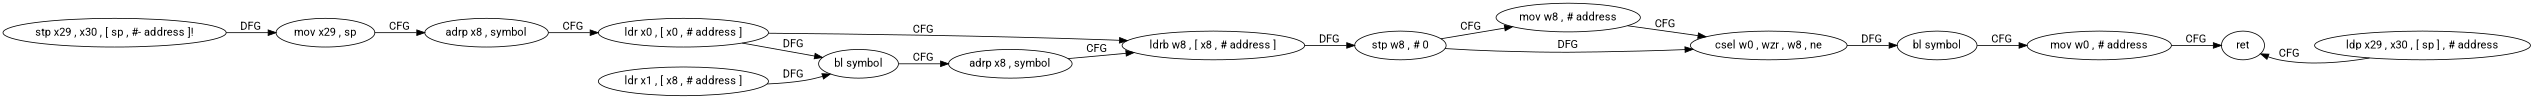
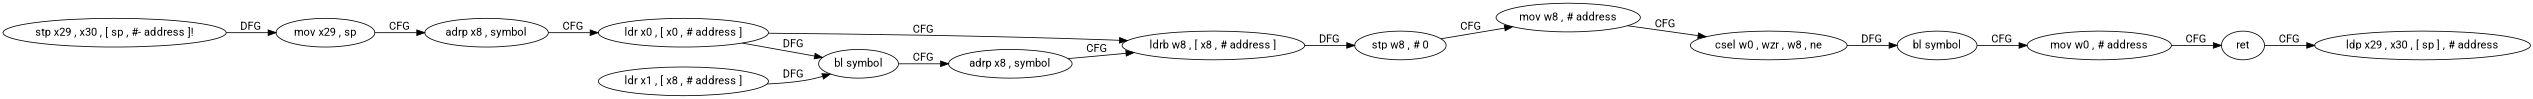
edge "stp w8 , # 0" -> "csel w0 , wzr , w8 , ne": removed, label "DFG"
edge "ldp x29 , x30 , [ sp ] , # address" -> "ret": reversed
